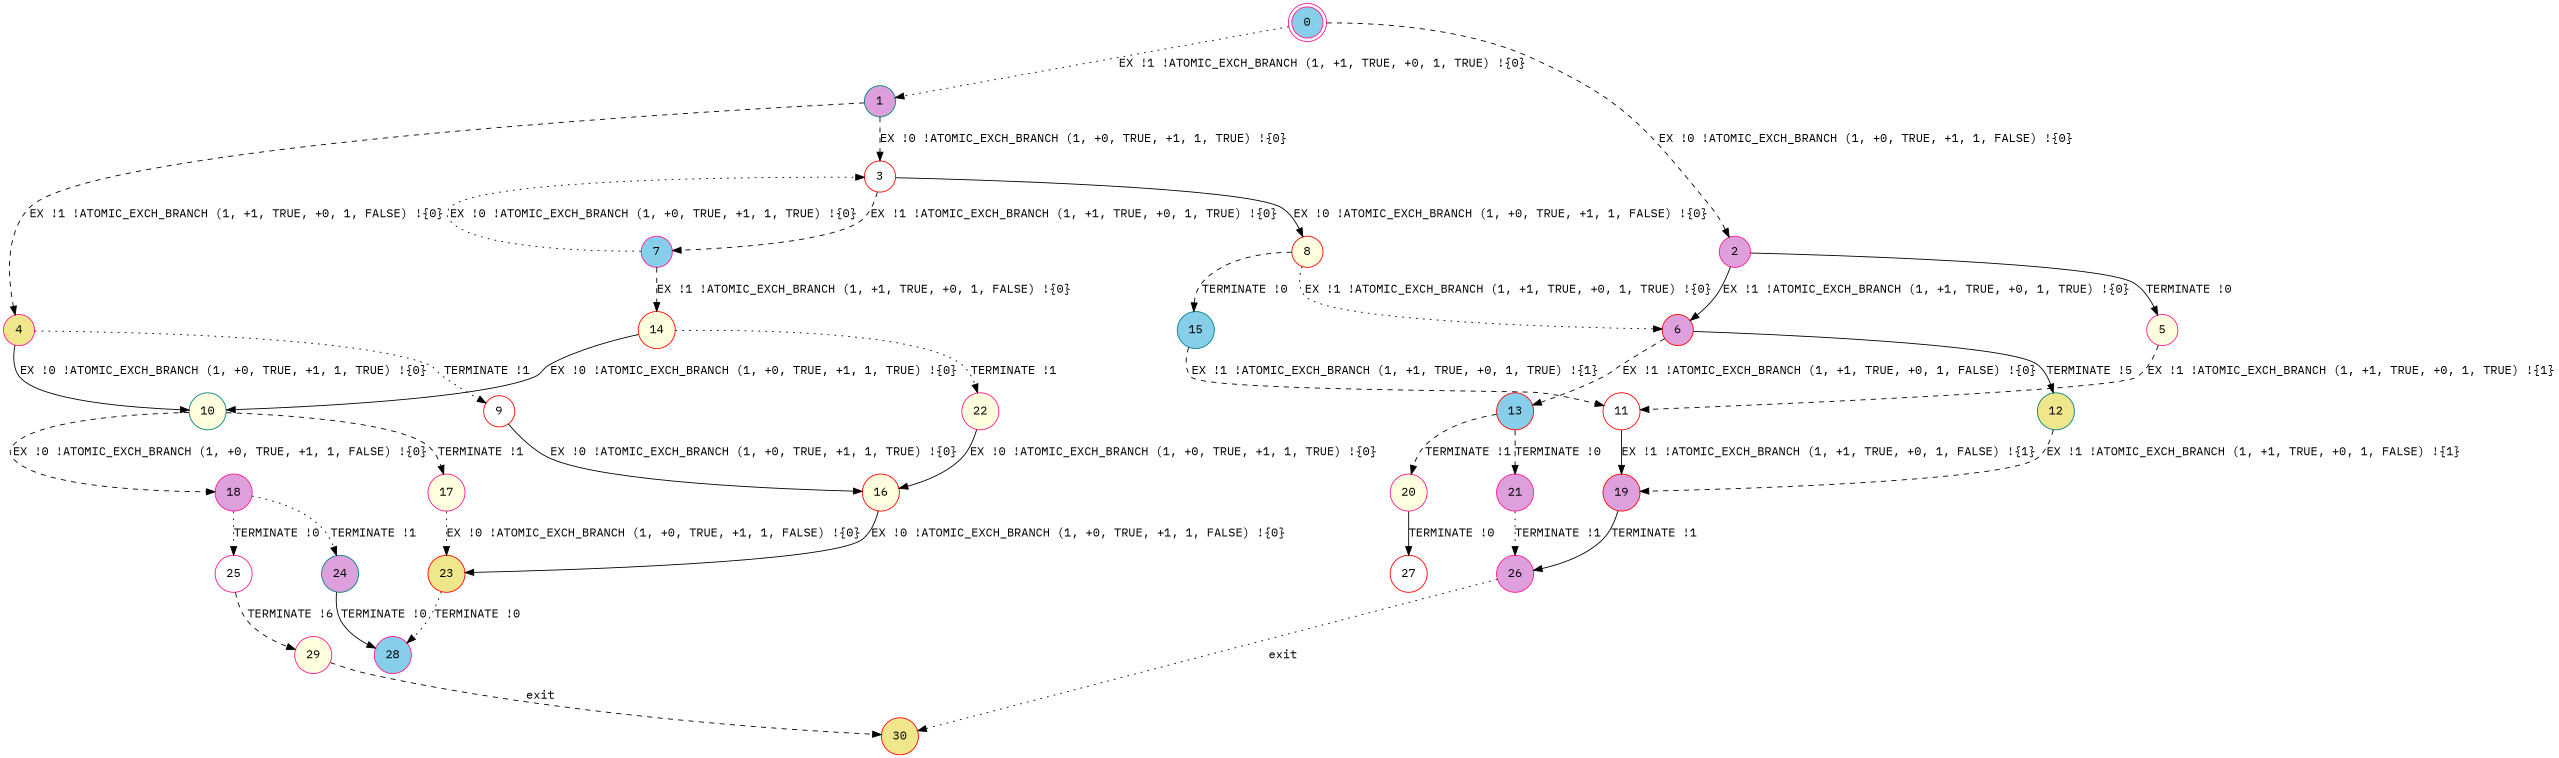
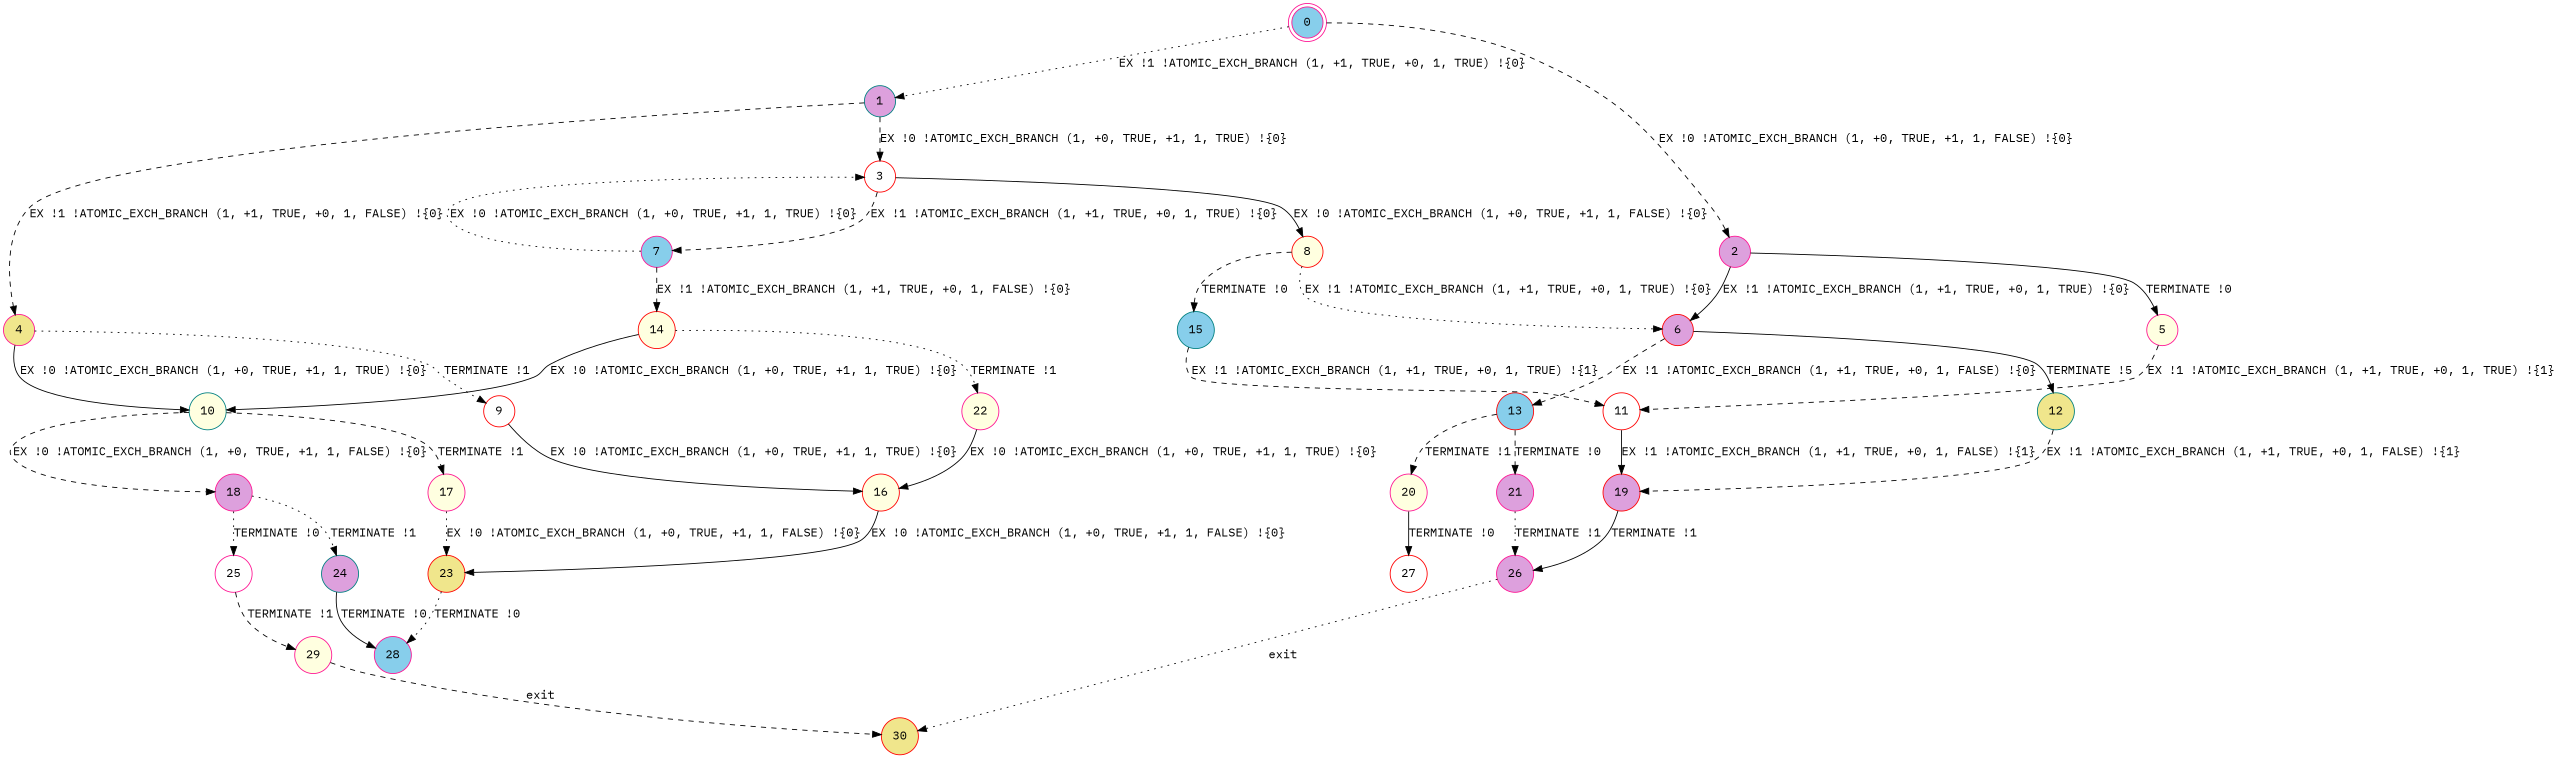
edge "25" -> "29": label "TERMINATE !6" -> "TERMINATE !1"
